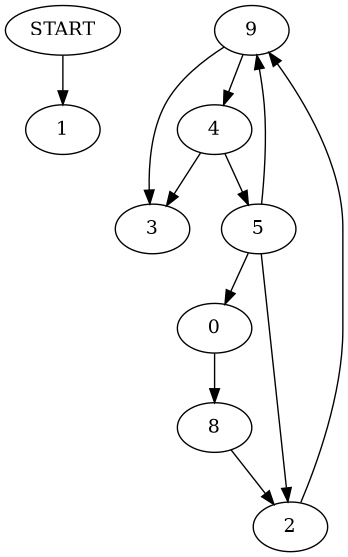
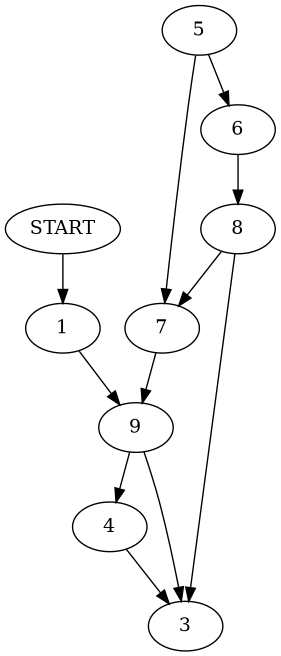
edge "5" -> "9": now "1" -> "9"
edge "4" -> "5": removed
node "0": label "0" -> "6"
edge "8" -> "3": added
node "2": label "2" -> "7"
